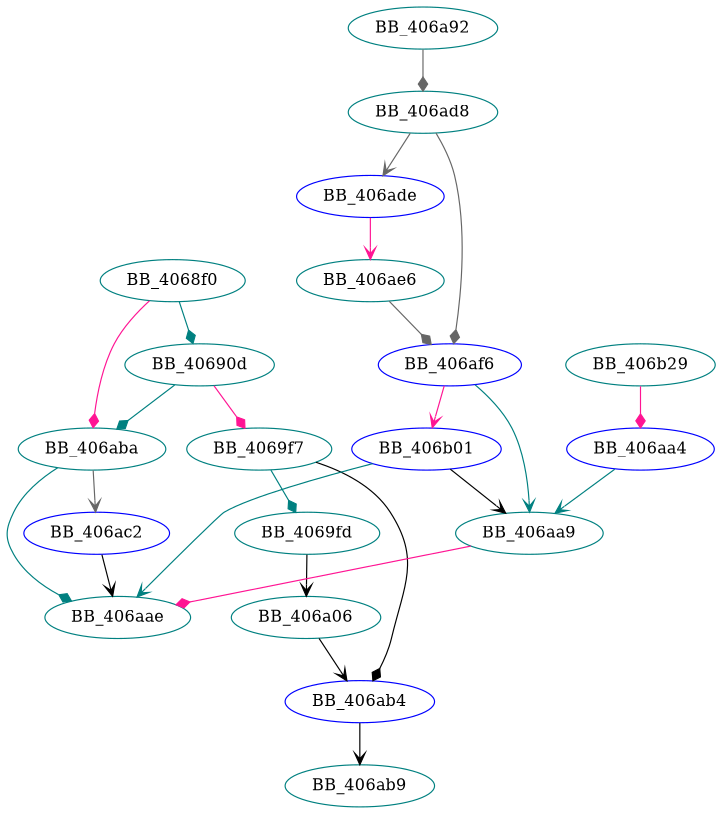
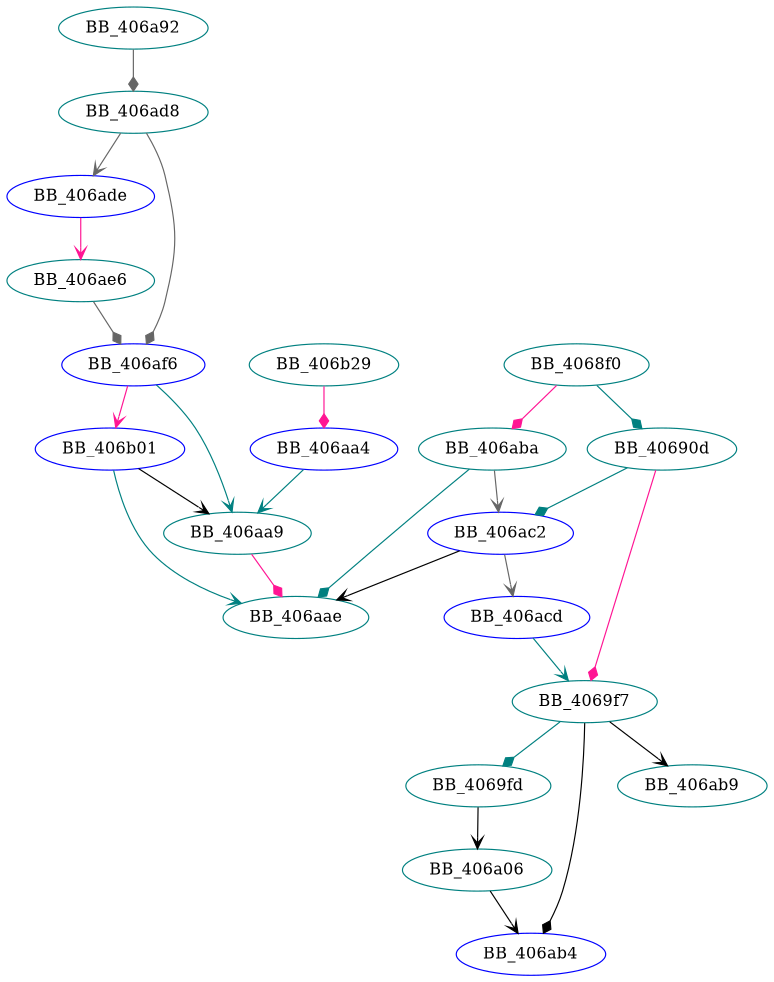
edge "BB_40690d" -> "BB_406aba": now "BB_40690d" -> "BB_406ac2"
node "BB_406acd": added
edge "BB_406ab4" -> "BB_406ab9": now "BB_4069f7" -> "BB_406ab9"
